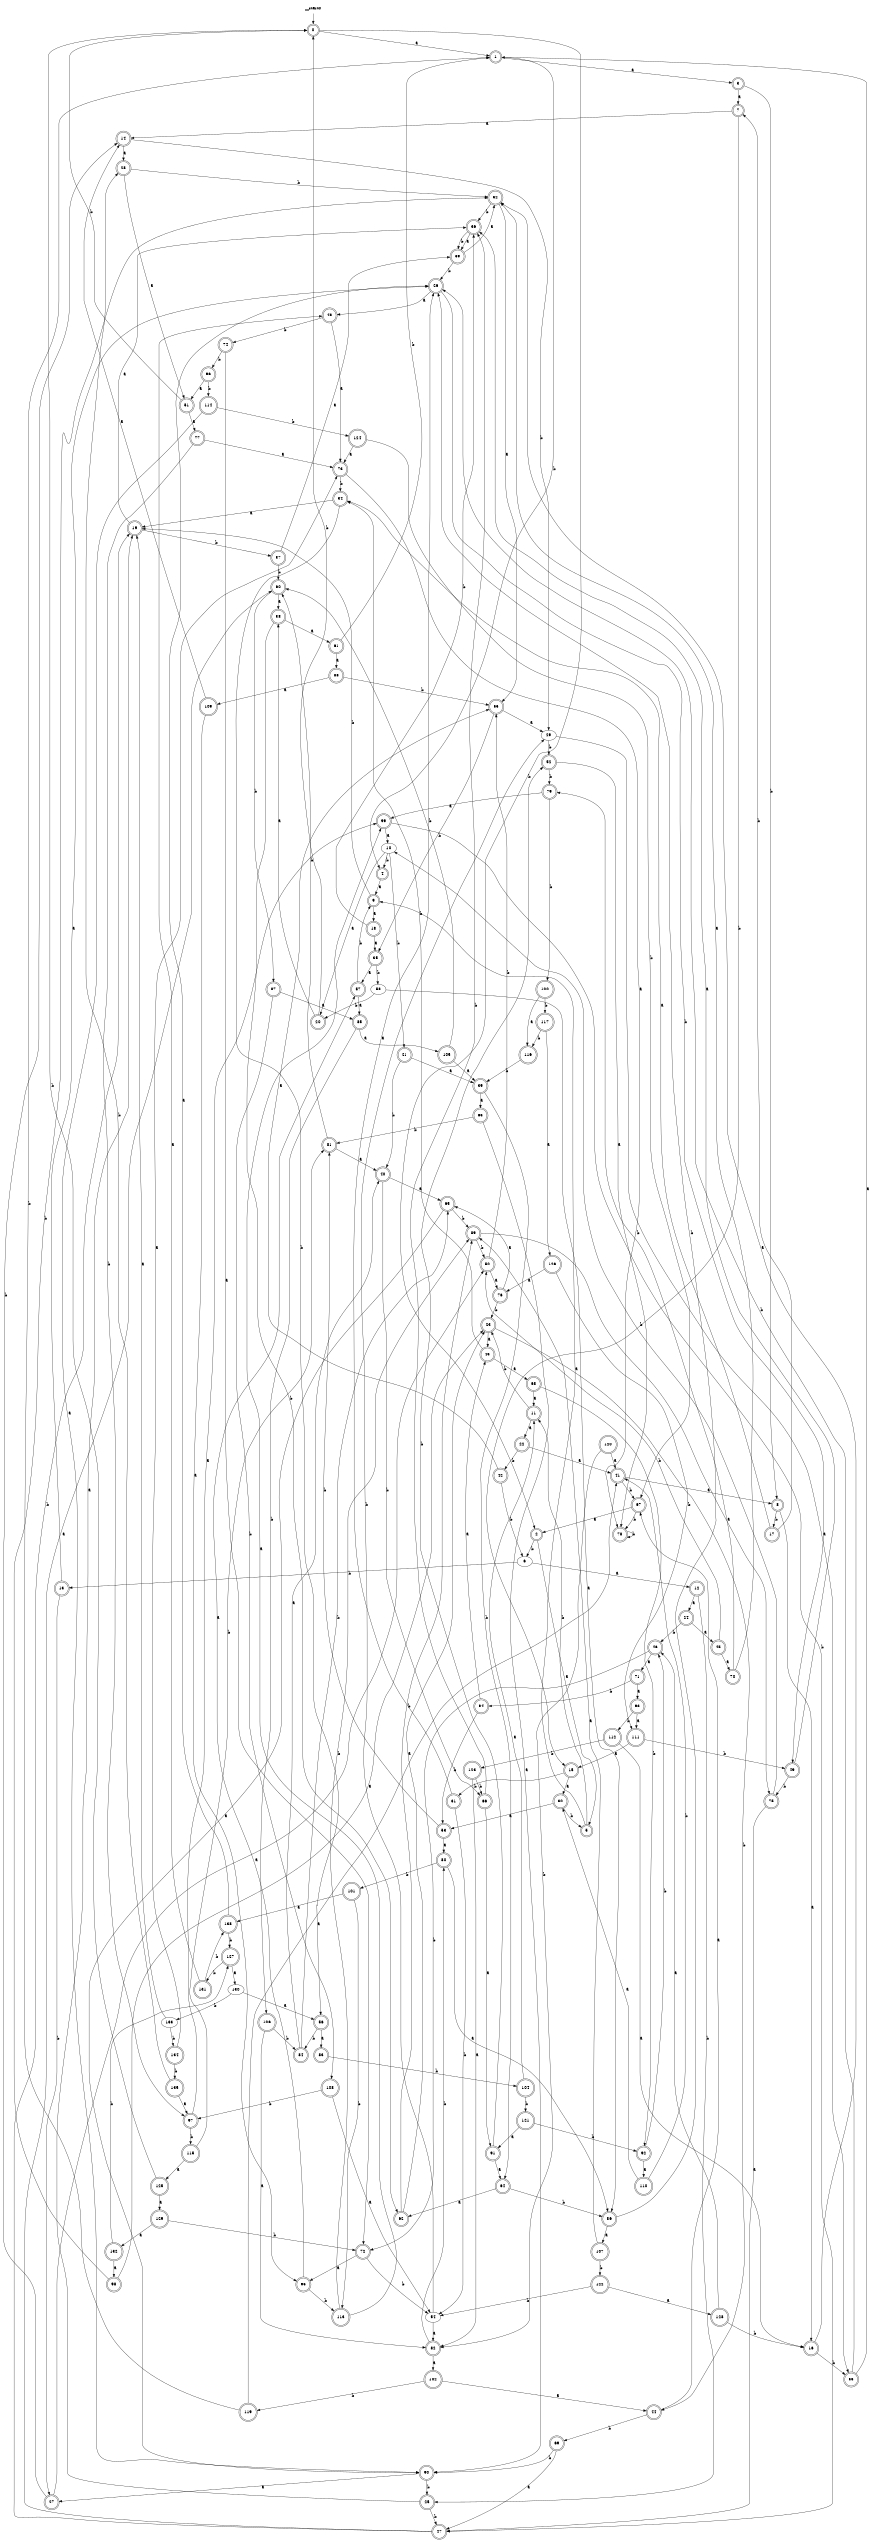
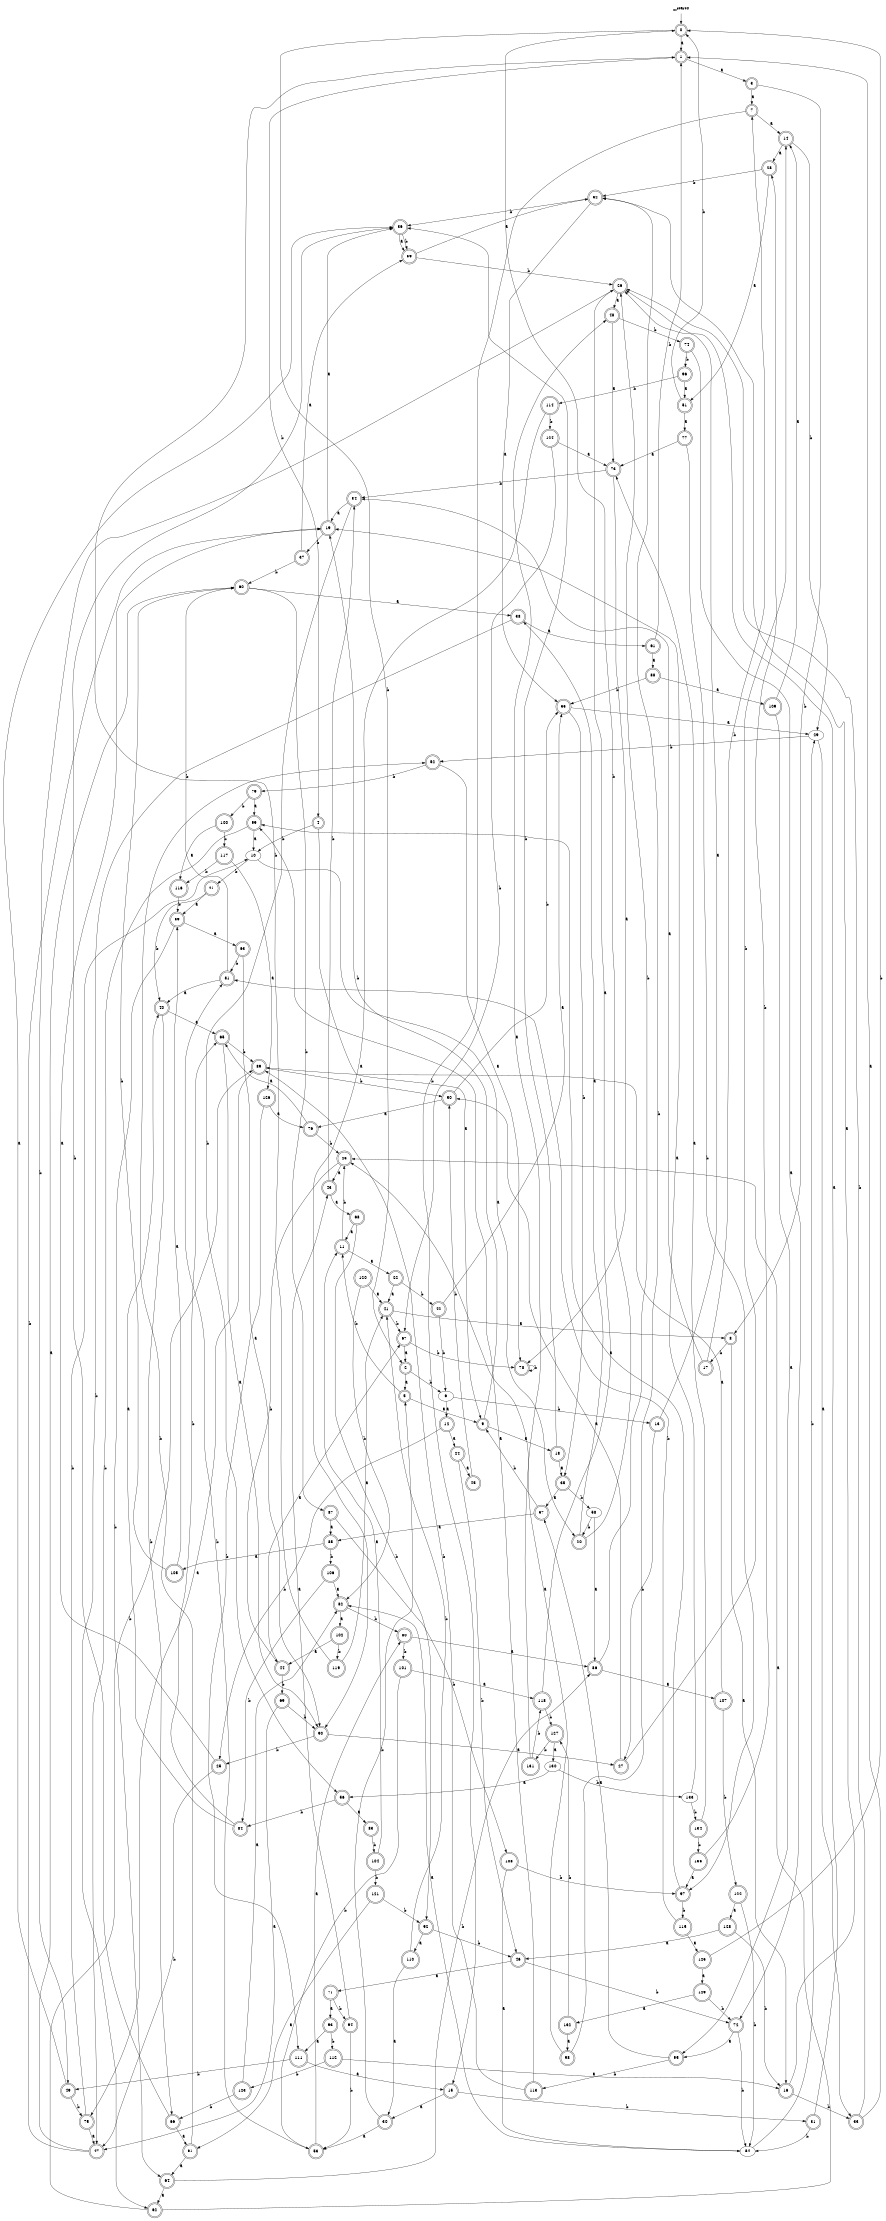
edge "10" -> "4": reversed
node "70": removed
node "138": label "138" -> "118"
edge "101" -> "113": now "101" -> "53"
